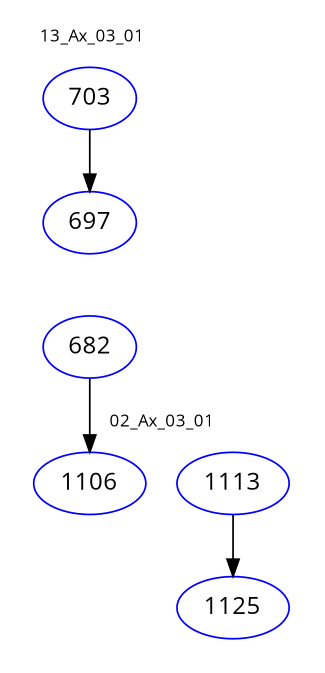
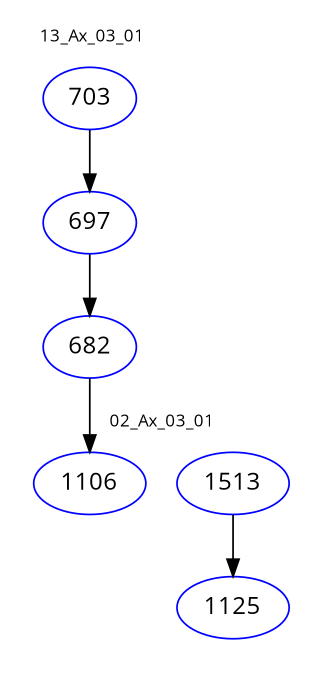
edge "697" -> "682": added
node "1113": label "1113" -> "1513"
